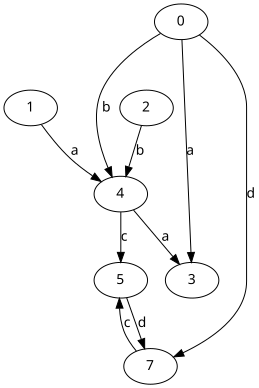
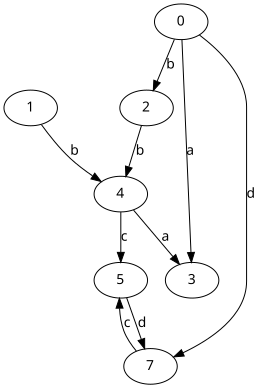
edge "0" -> "4": now "0" -> "2"
edge "1" -> "4": label "a" -> "b"
